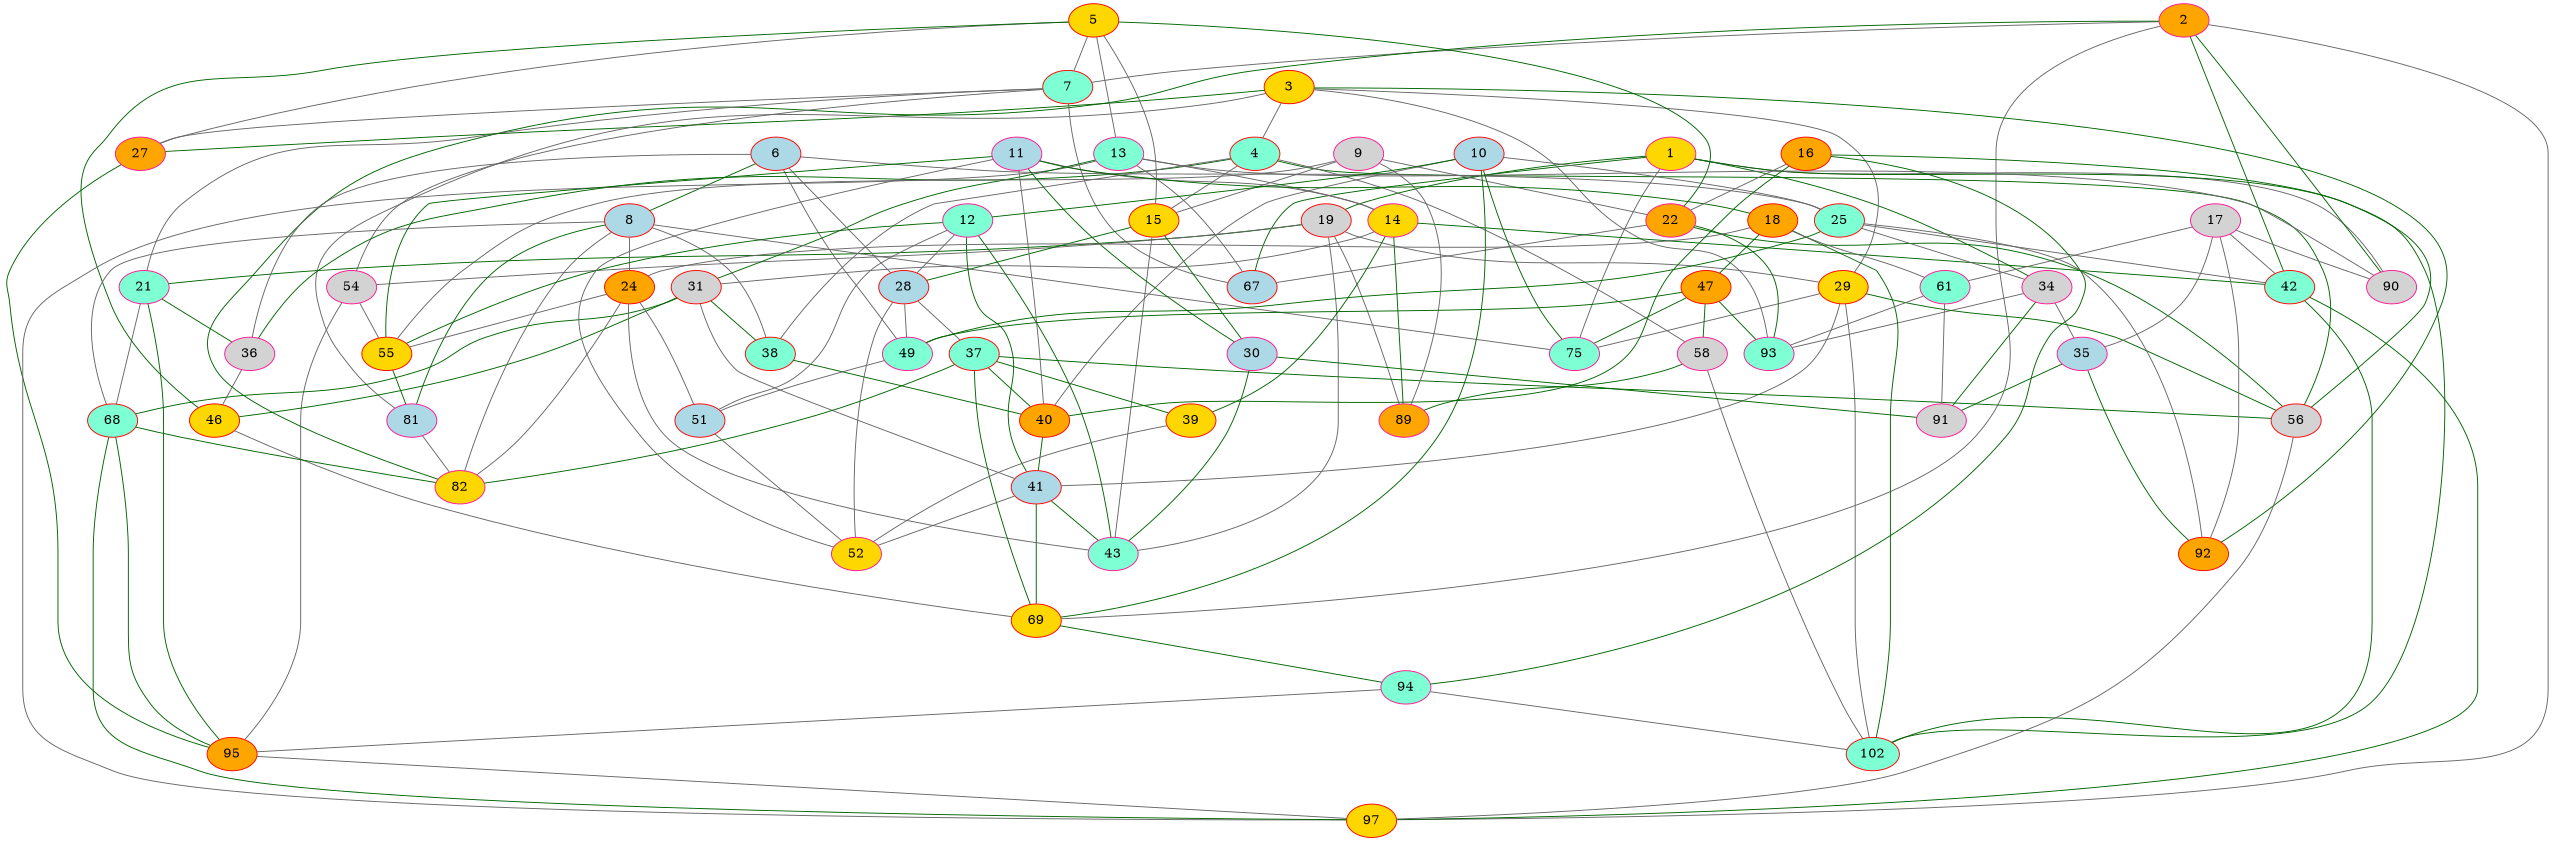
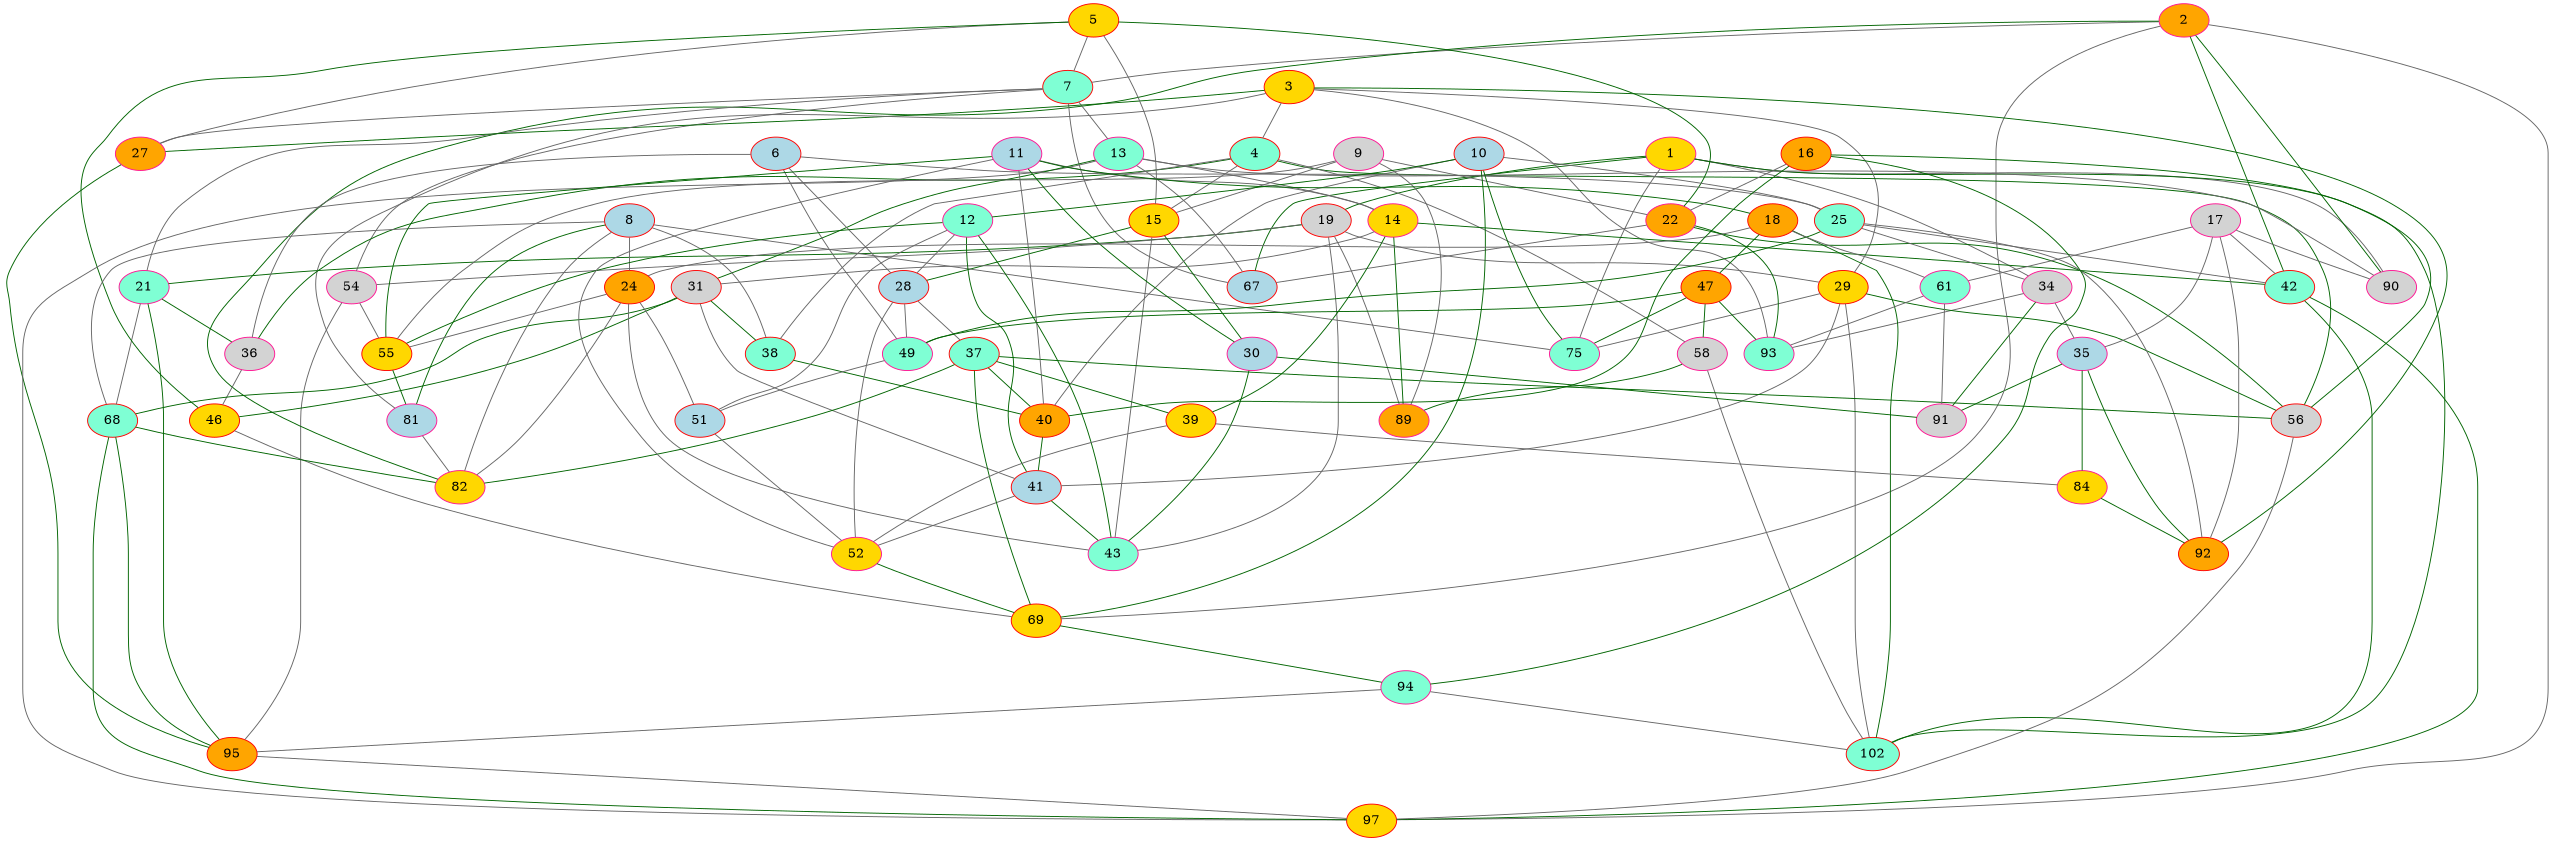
edge "5" -- "13": now "7" -- "13"
edge "6" -- "8": removed
edge "1" -- "34": color darkgreen -> gray40
node "84": added
edge "41" -- "69": now "52" -- "69"
